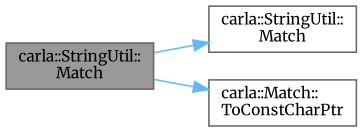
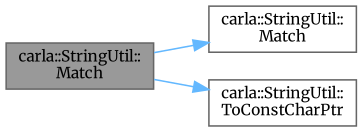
node "carla::Match:: ToConstCharPtr": label "carla::Match:: ToConstCharPtr" -> "carla::StringUtil:: ToConstCharPtr"
